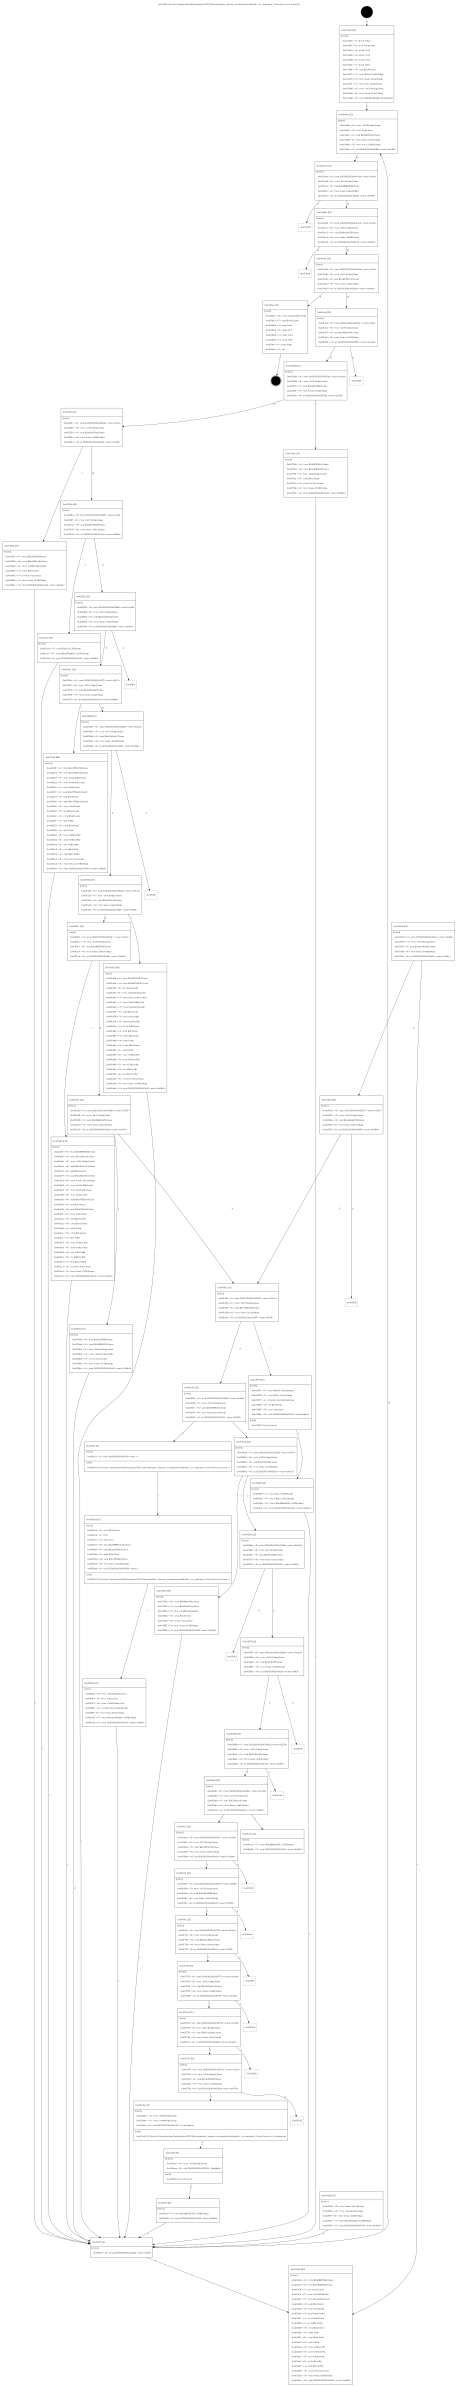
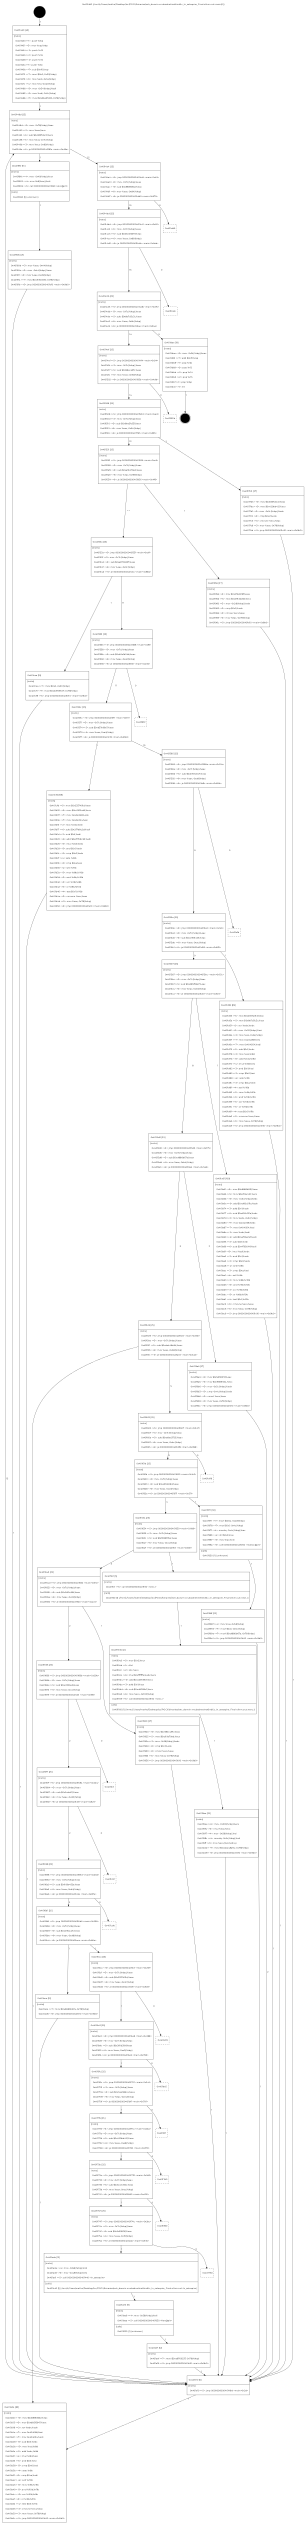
node "0x4018fe [13]": added
edge "0x4015d0 [25]" -> "0x40161b [25]": now "0x4015d0 [25]" -> "0x4015e9 [25]"
edge "0x401ace [12]" -> "0x401e10 [5]": added, label "1"
